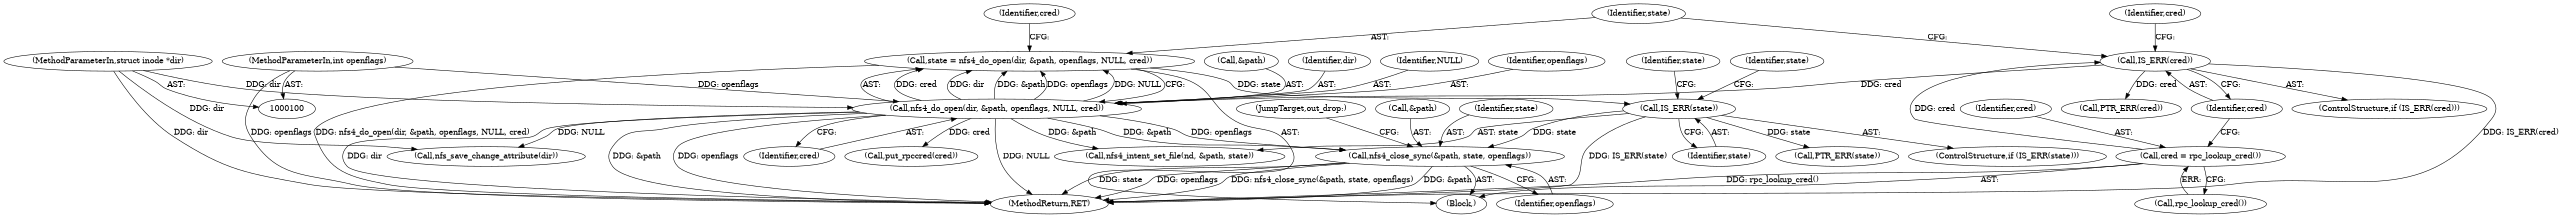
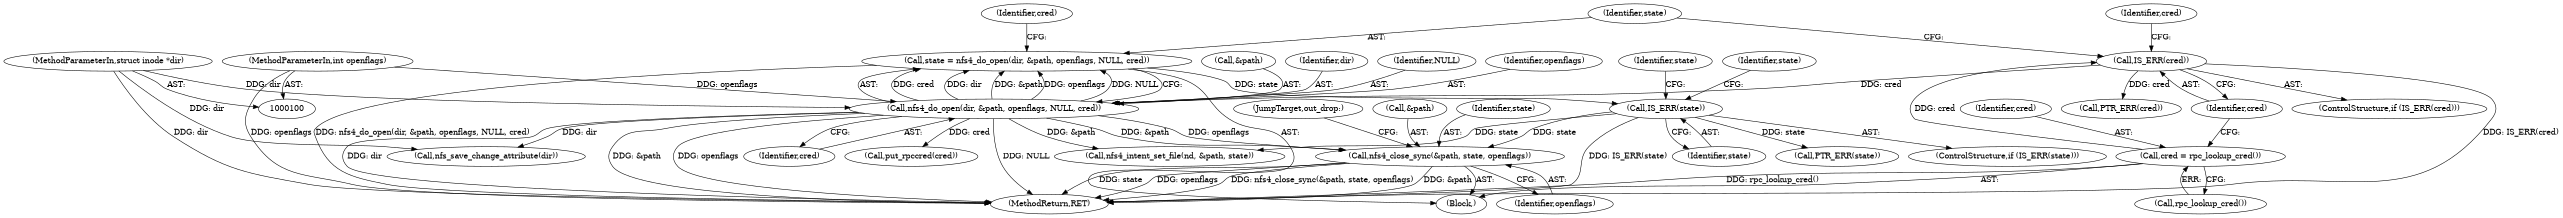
edge "(Call,nfs4_do_open(dir, &path, openflags, NULL, cred))" -> "(Call,nfs_save_change_attribute(dir))": label "DDG: NULL" -> "DDG: dir"
edge "(Call,IS_ERR(state))" -> "(Call,nfs4_intent_set_file(nd, &path, state))": label "AST: state" -> "DDG: state"
